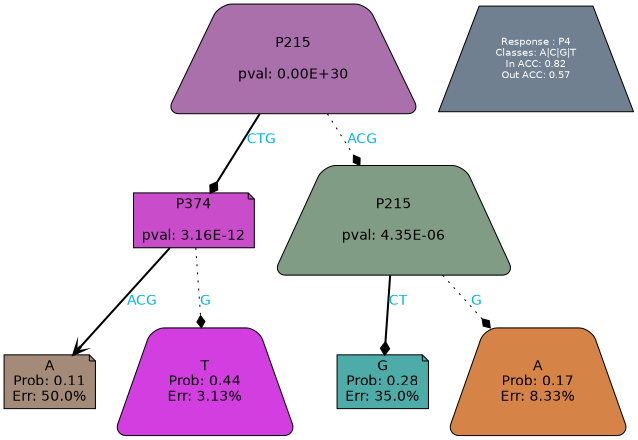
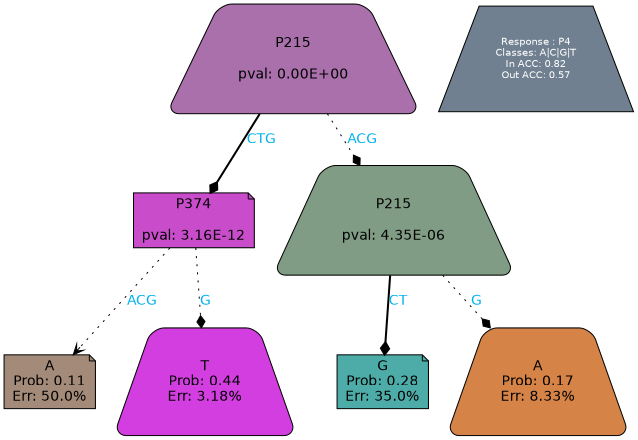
node "P215 pval: 0.00E+30": label "P215 pval: 0.00E+30" -> "P215 pval: 0.00E+00"
edge "P374 pval: 3.16E-12" -> "A Prob: 0.11 Err: 50.0%": style bold -> dotted
node "T Prob: 0.44 Err: 3.13%": label "T Prob: 0.44 Err: 3.13%" -> "T Prob: 0.44 Err: 3.18%"
